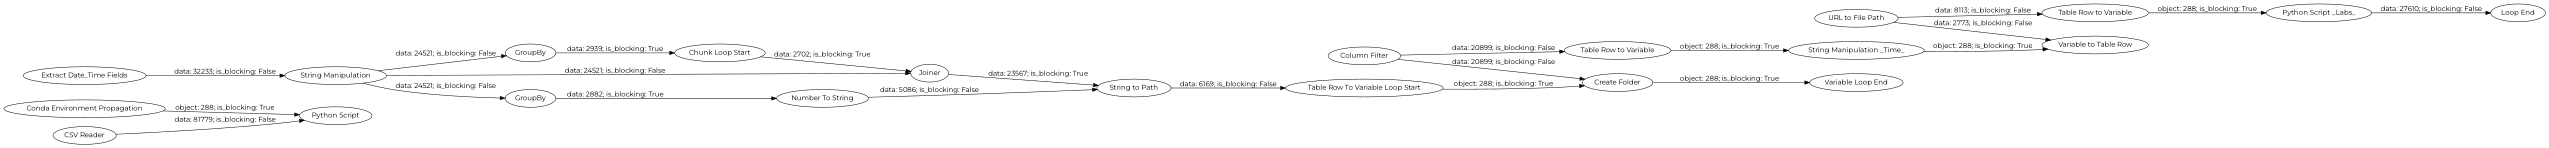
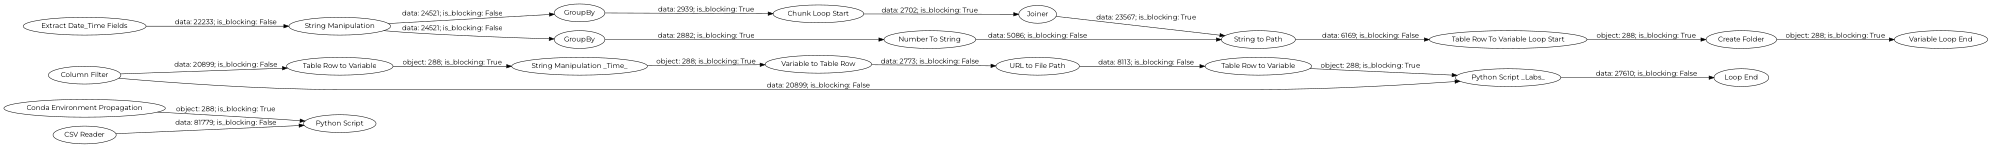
edge "URL to File Path" -> "Variable to Table Row": reversed
edge "Column Filter" -> "Create Folder": now "Column Filter" -> "Python Script _Labs_"
edge "Extract Date_Time Fields" -> "String Manipulation": label "data: 32233; is_blocking: False" -> "data: 22233; is_blocking: False"
edge "String Manipulation" -> "Joiner": removed, label "data: 24521; is_blocking: False"
